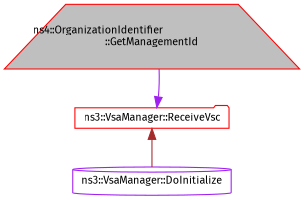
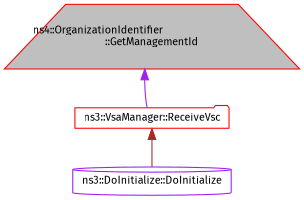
edge "ns4::OrganizationIdentifier ::GetManagementId" -> "ns3::VsaManager::ReceiveVsc": reversed
node "ns3::VsaManager::DoInitialize": label "ns3::VsaManager::DoInitialize" -> "ns3::DoInitialize::DoInitialize"
